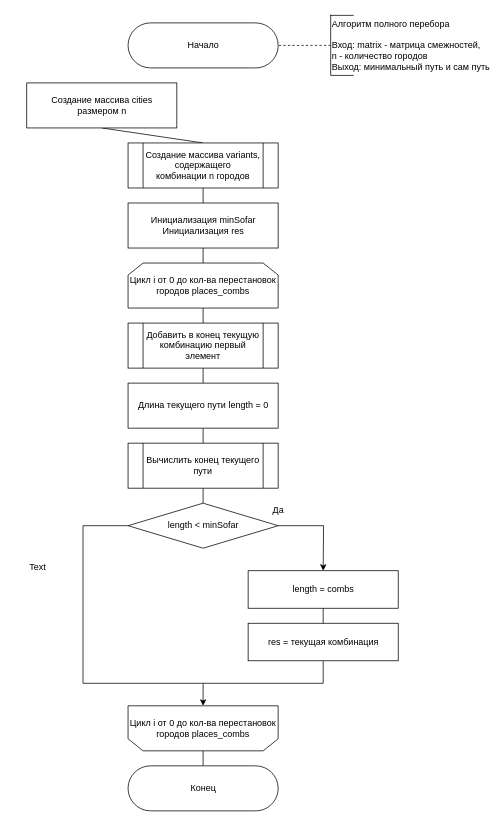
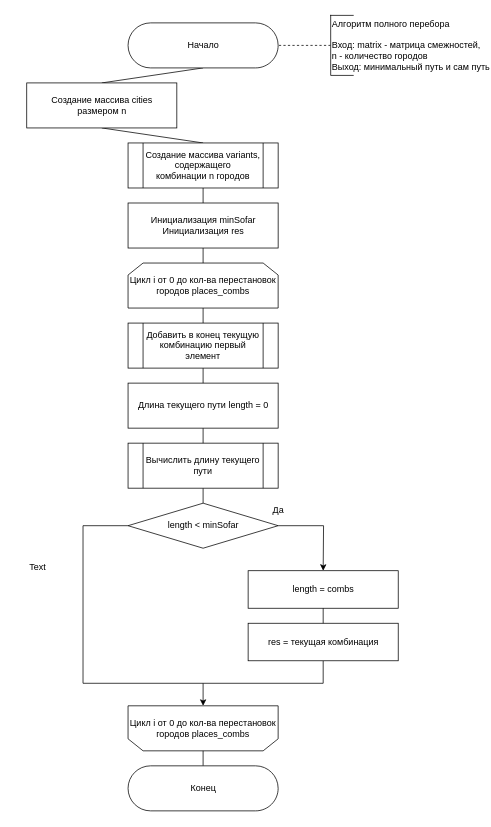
edge "Начало" -- "Cоздание массива cities размером n": added
node "Вычислить конец текущего пути": label "Вычислить конец текущего пути" -> "Вычислить длину текущего пути"
